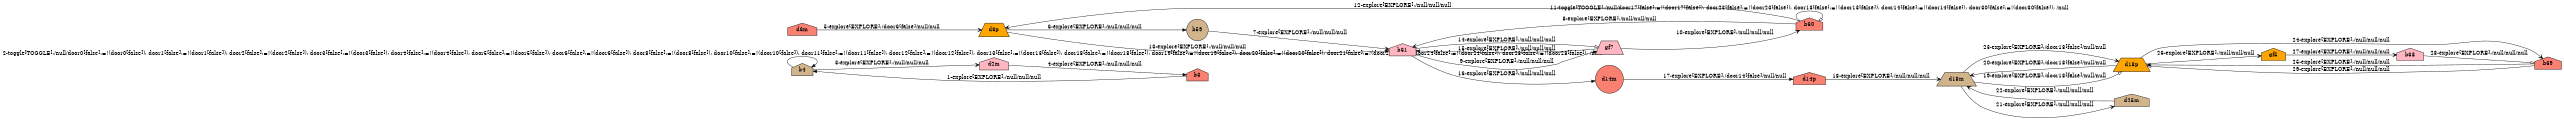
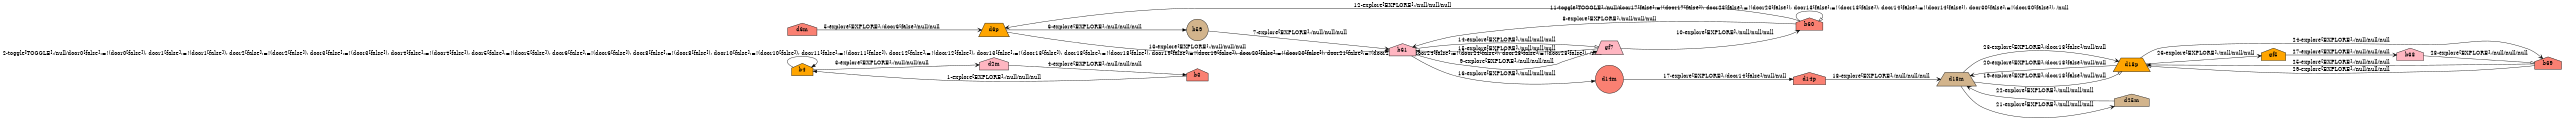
node "b4": fillcolor tan -> orange
